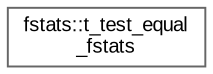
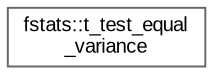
node "fstats::t_test_equal _fstats": label "fstats::t_test_equal _fstats" -> "fstats::t_test_equal _variance"
